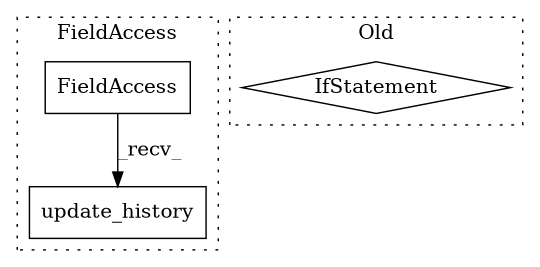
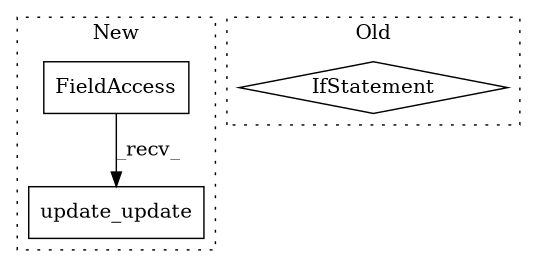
cluster "FieldAccess": label "FieldAccess" -> "New"
node "update_history": label "update_history" -> "update_update"
